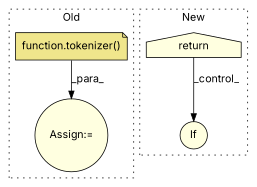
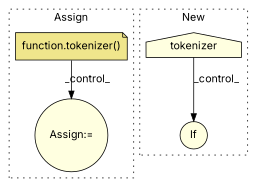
cluster "Old": label "Old" -> "Assign"
node "return": label "return" -> "tokenizer"
edge "function.tokenizer()" -> "Assign:=": label "_para_" -> "_control_"
